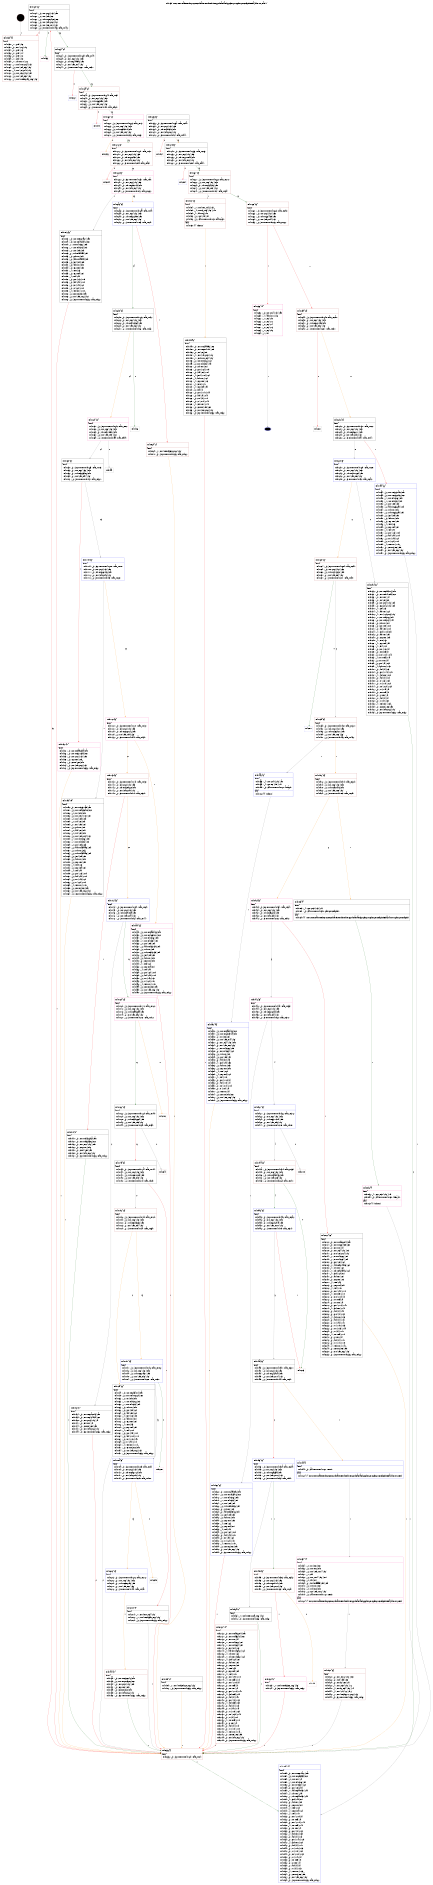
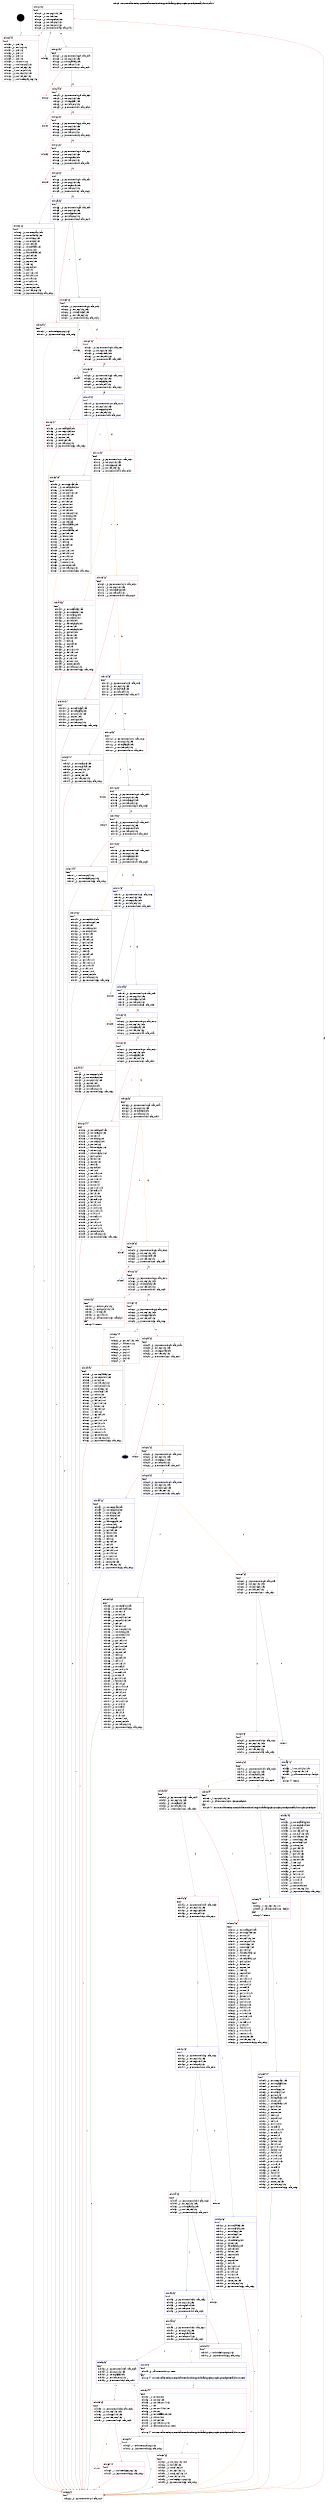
node "0x40181c [25]": added
edge "0x401993 [25]" -> "0x40226b": now "0x401993 [25]" -> "0x401b0f [12]"
edge "0x402356 [5]" -> "0x401edf [144]": reversed
